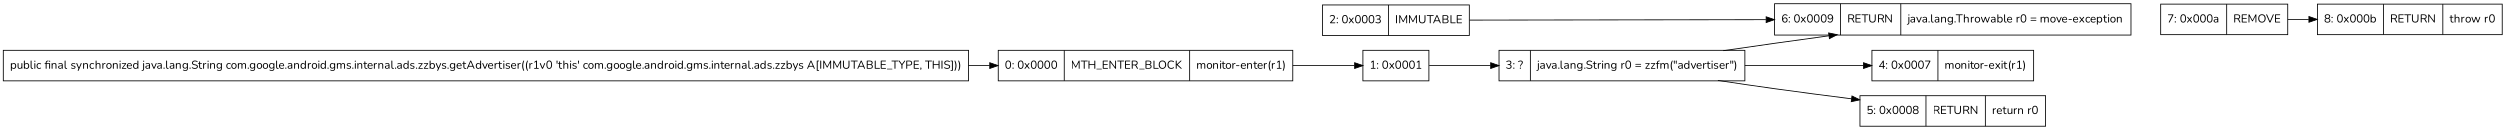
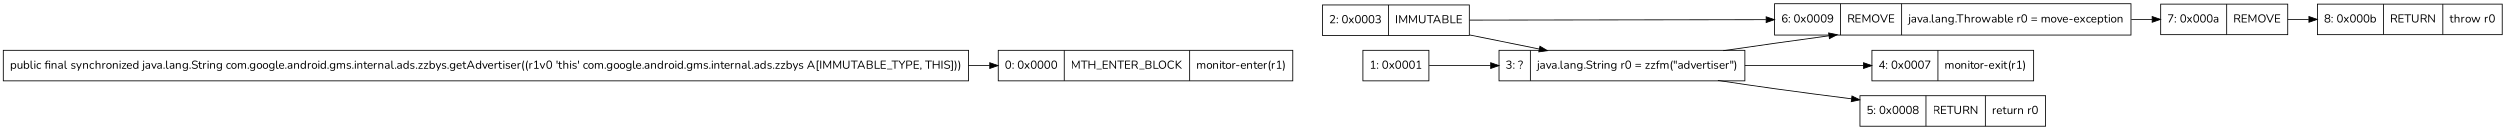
node "6: 0x0009": text "RETURN" -> "REMOVE"
edge "6: 0x0009" -> "7: 0x000a": added
edge "2: 0x0003" -> "3: ?": added
edge "0: 0x0000" -> "1: 0x0001": removed
